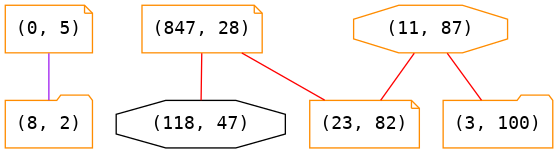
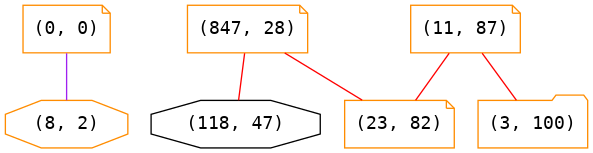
node "(0, 5)": label "(0, 5)" -> "(0, 0)"
node "(11, 87)": shape octagon -> note
node "(8, 2)": shape folder -> octagon
